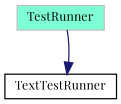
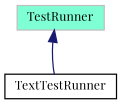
edge "TestRunner" -> "TextTestRunner": reversed
